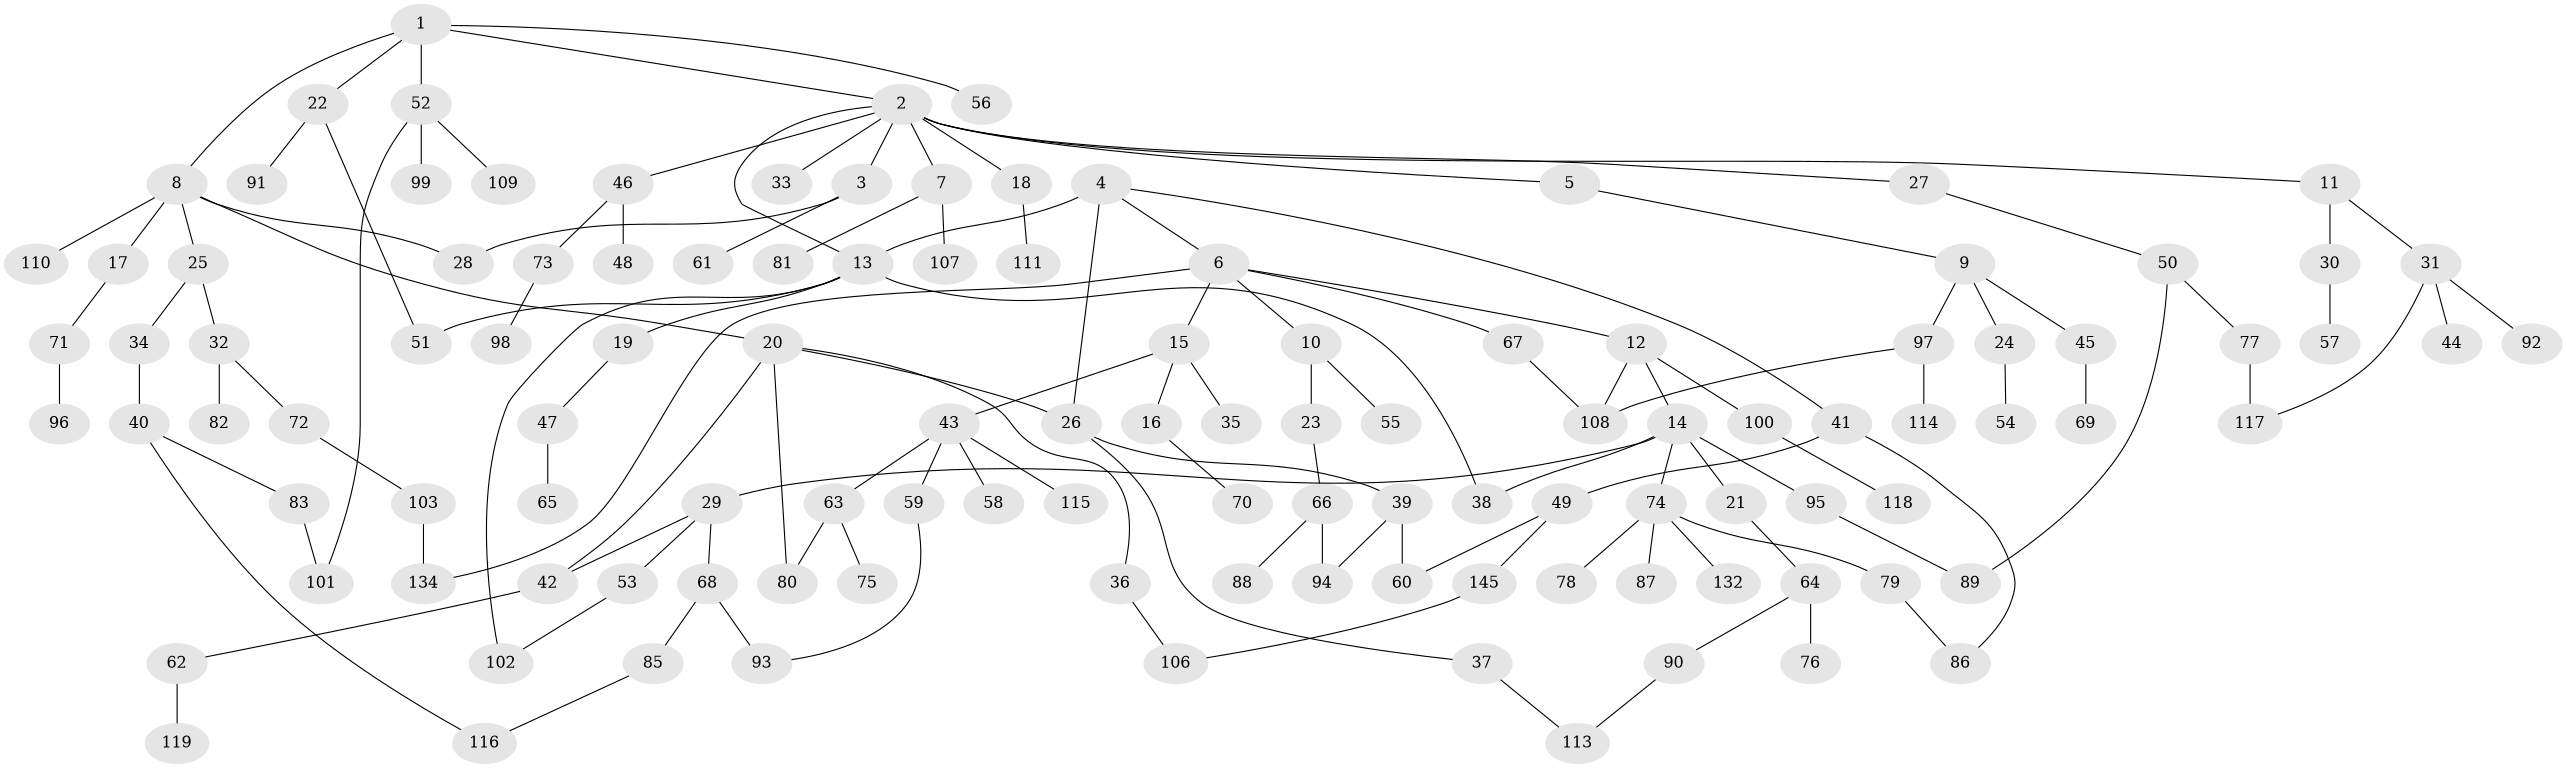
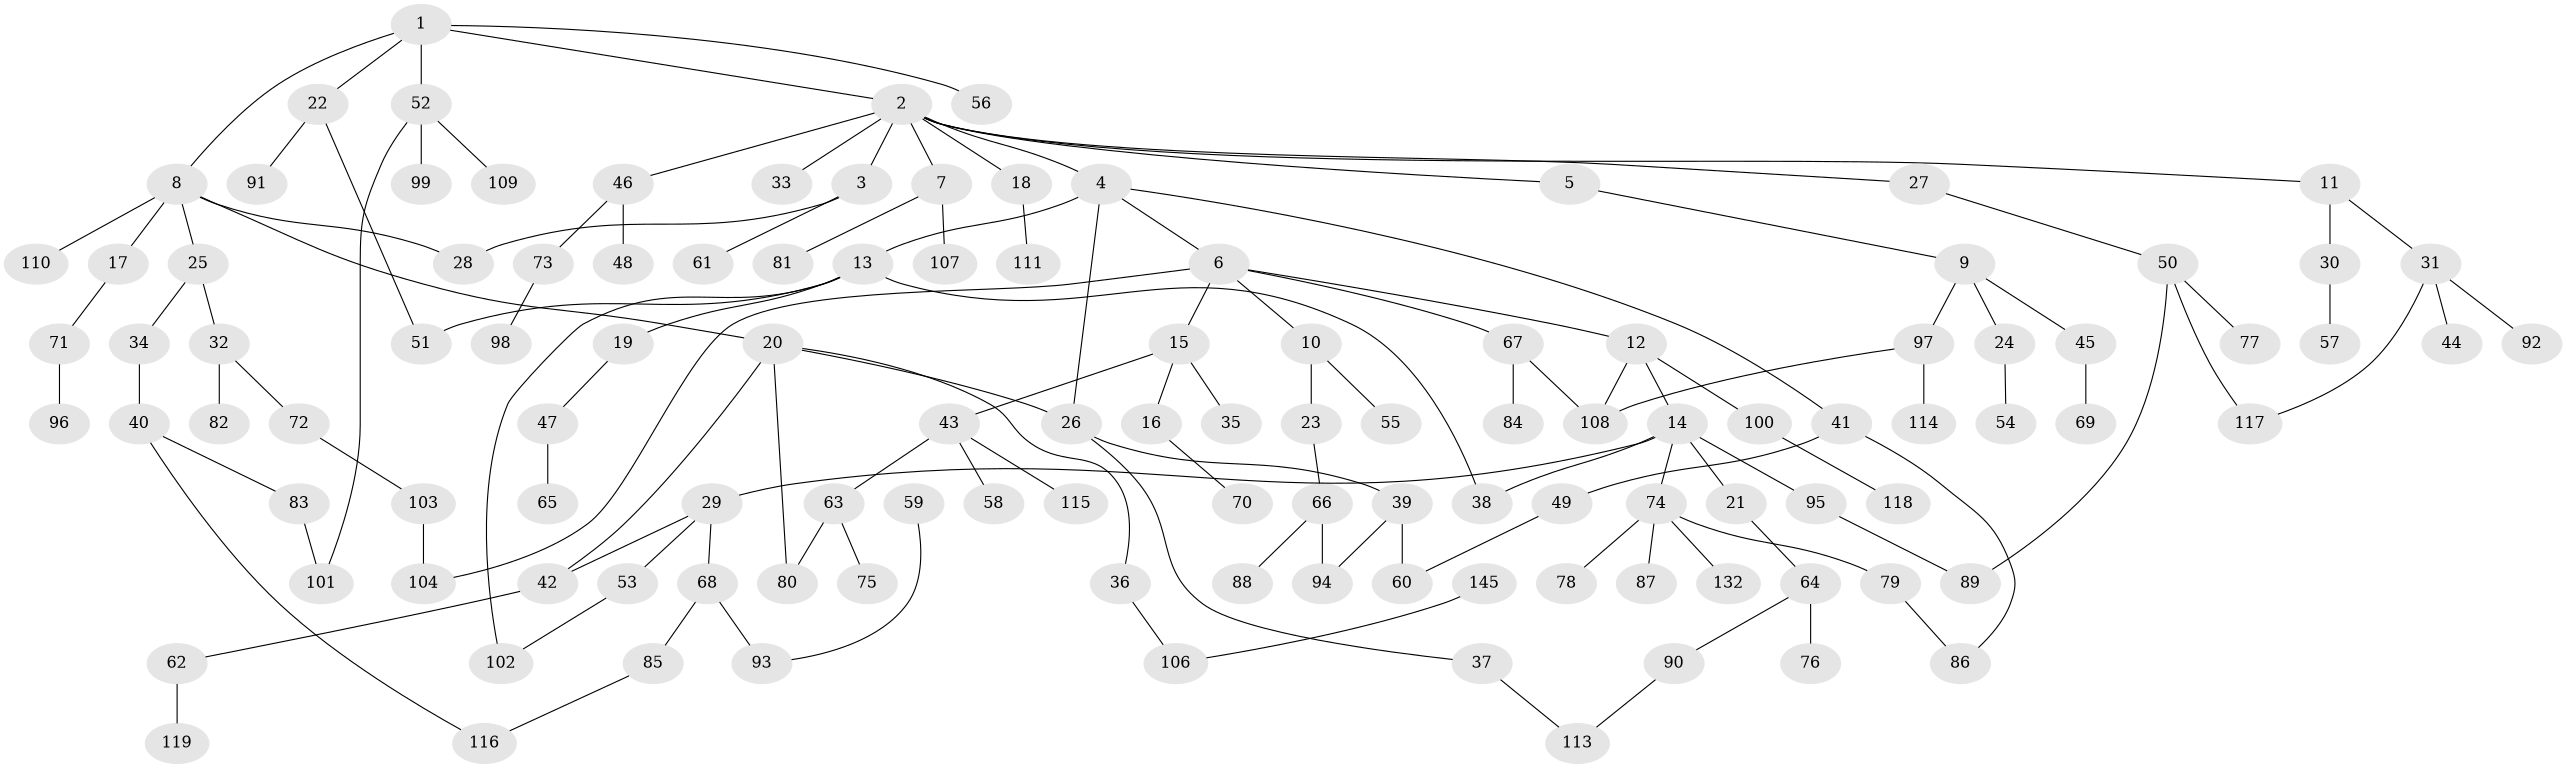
edge "2" -- "13": now "2" -- "4"
edge "77" -- "117": now "50" -- "117"
node "84": added
edge "43" -- "59": removed
edge "49" -- "145": removed
node "134": label "134" -> "104"
